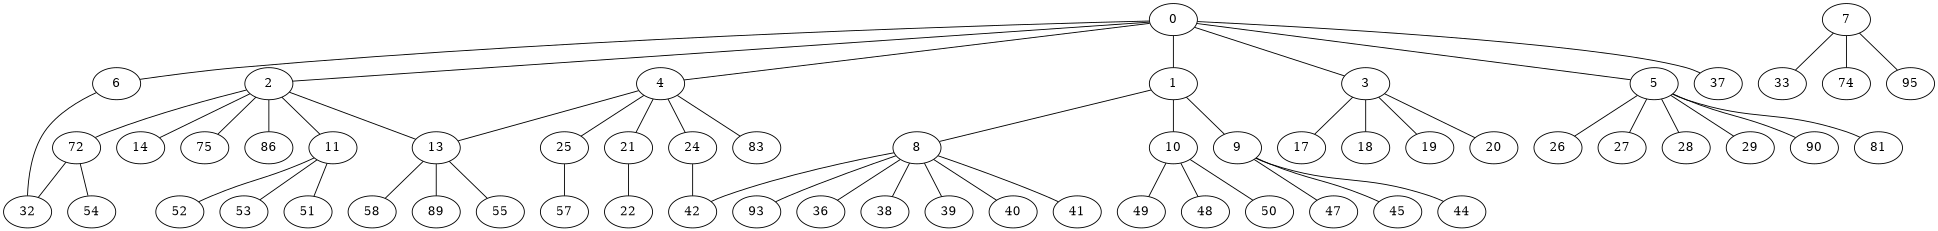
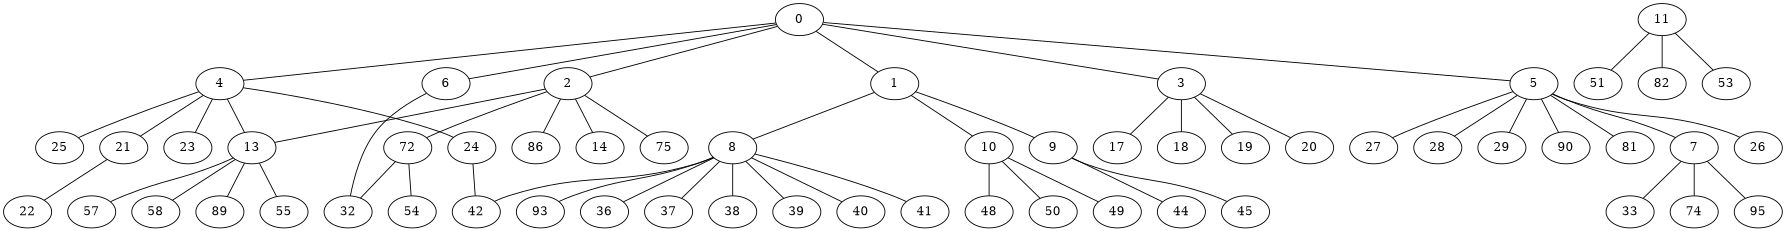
edge "0" -- "37": now "8" -- "37"
edge "2" -- "11": removed
edge "5" -- "7": added
node "83": label "83" -> "23"
edge "25" -- "57": now "13" -- "57"
node "52": label "52" -> "82"
node "47": removed
